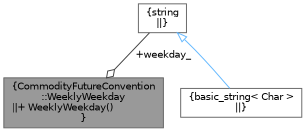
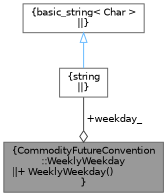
edge "{basic_string< Char > ||}" -> "{string ||}": reversed
